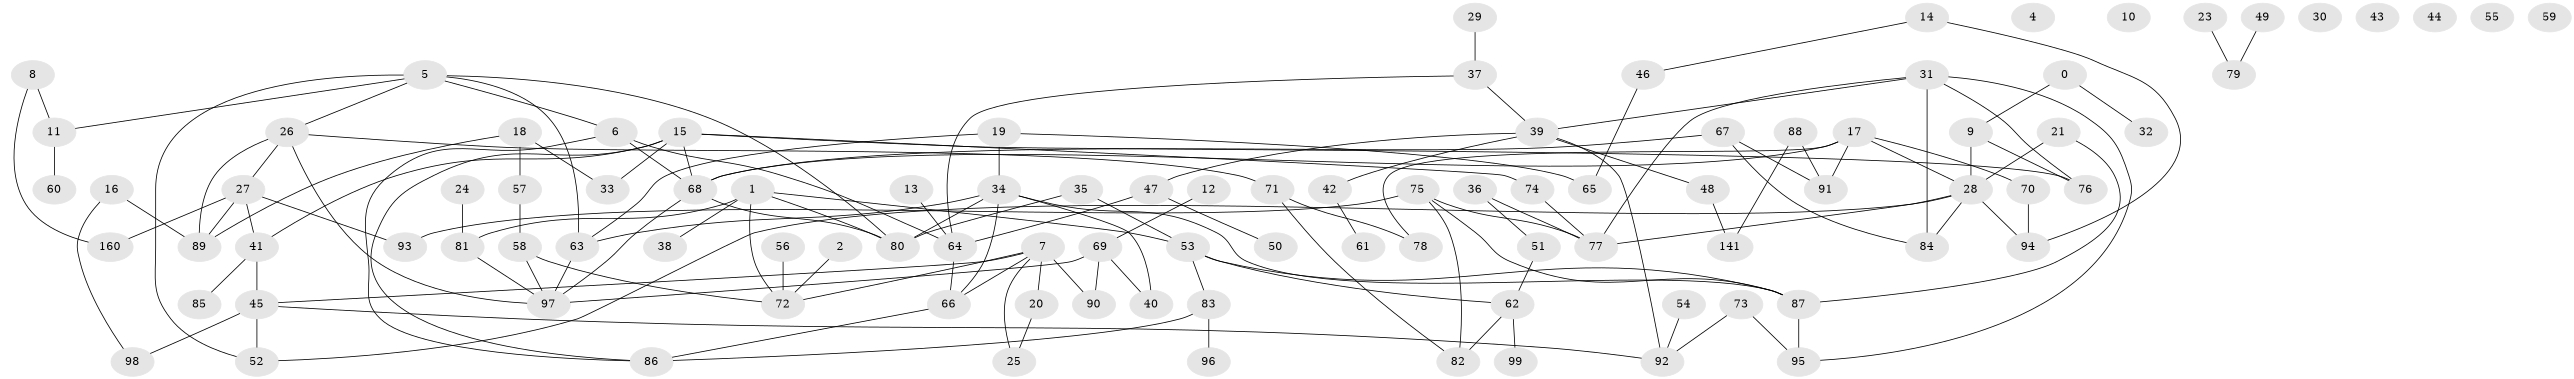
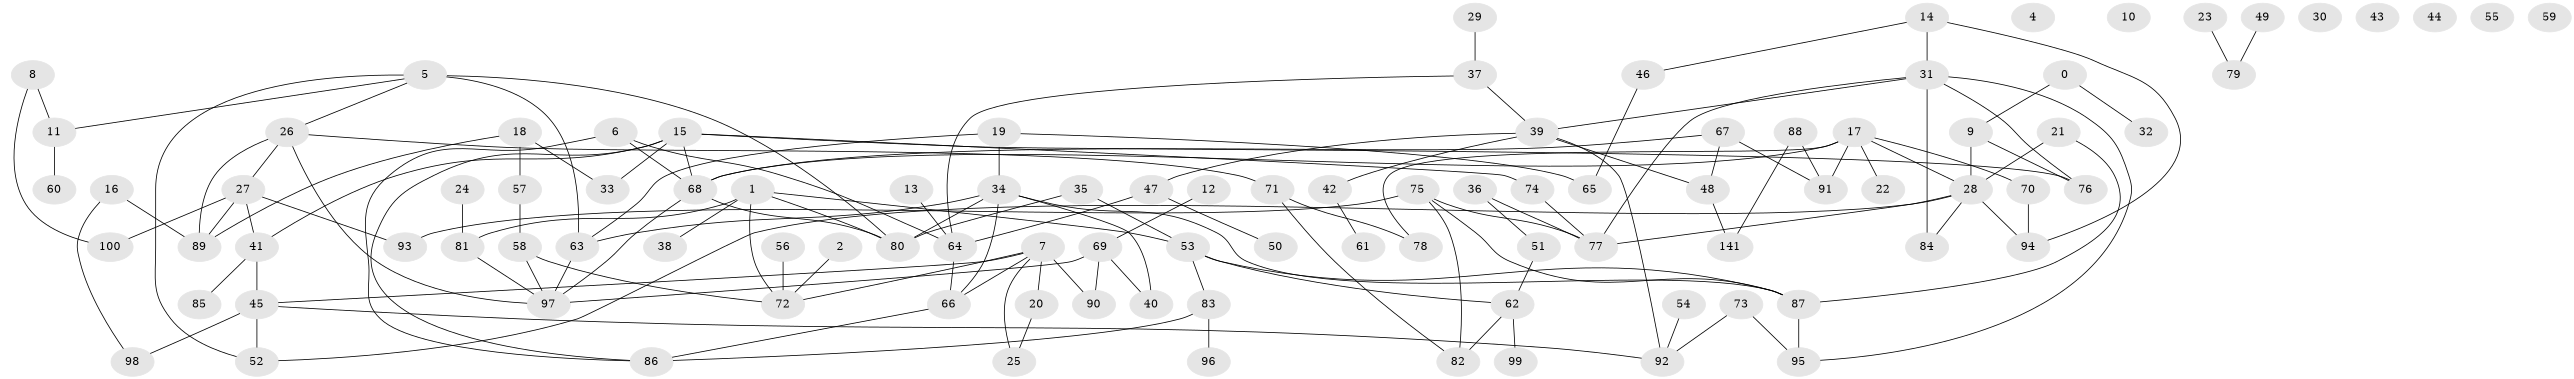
edge "14" -- "31": added
edge "5" -- "6": removed
node "22": added
edge "67" -- "84": now "67" -- "48"
node "160": label "160" -> "100"
